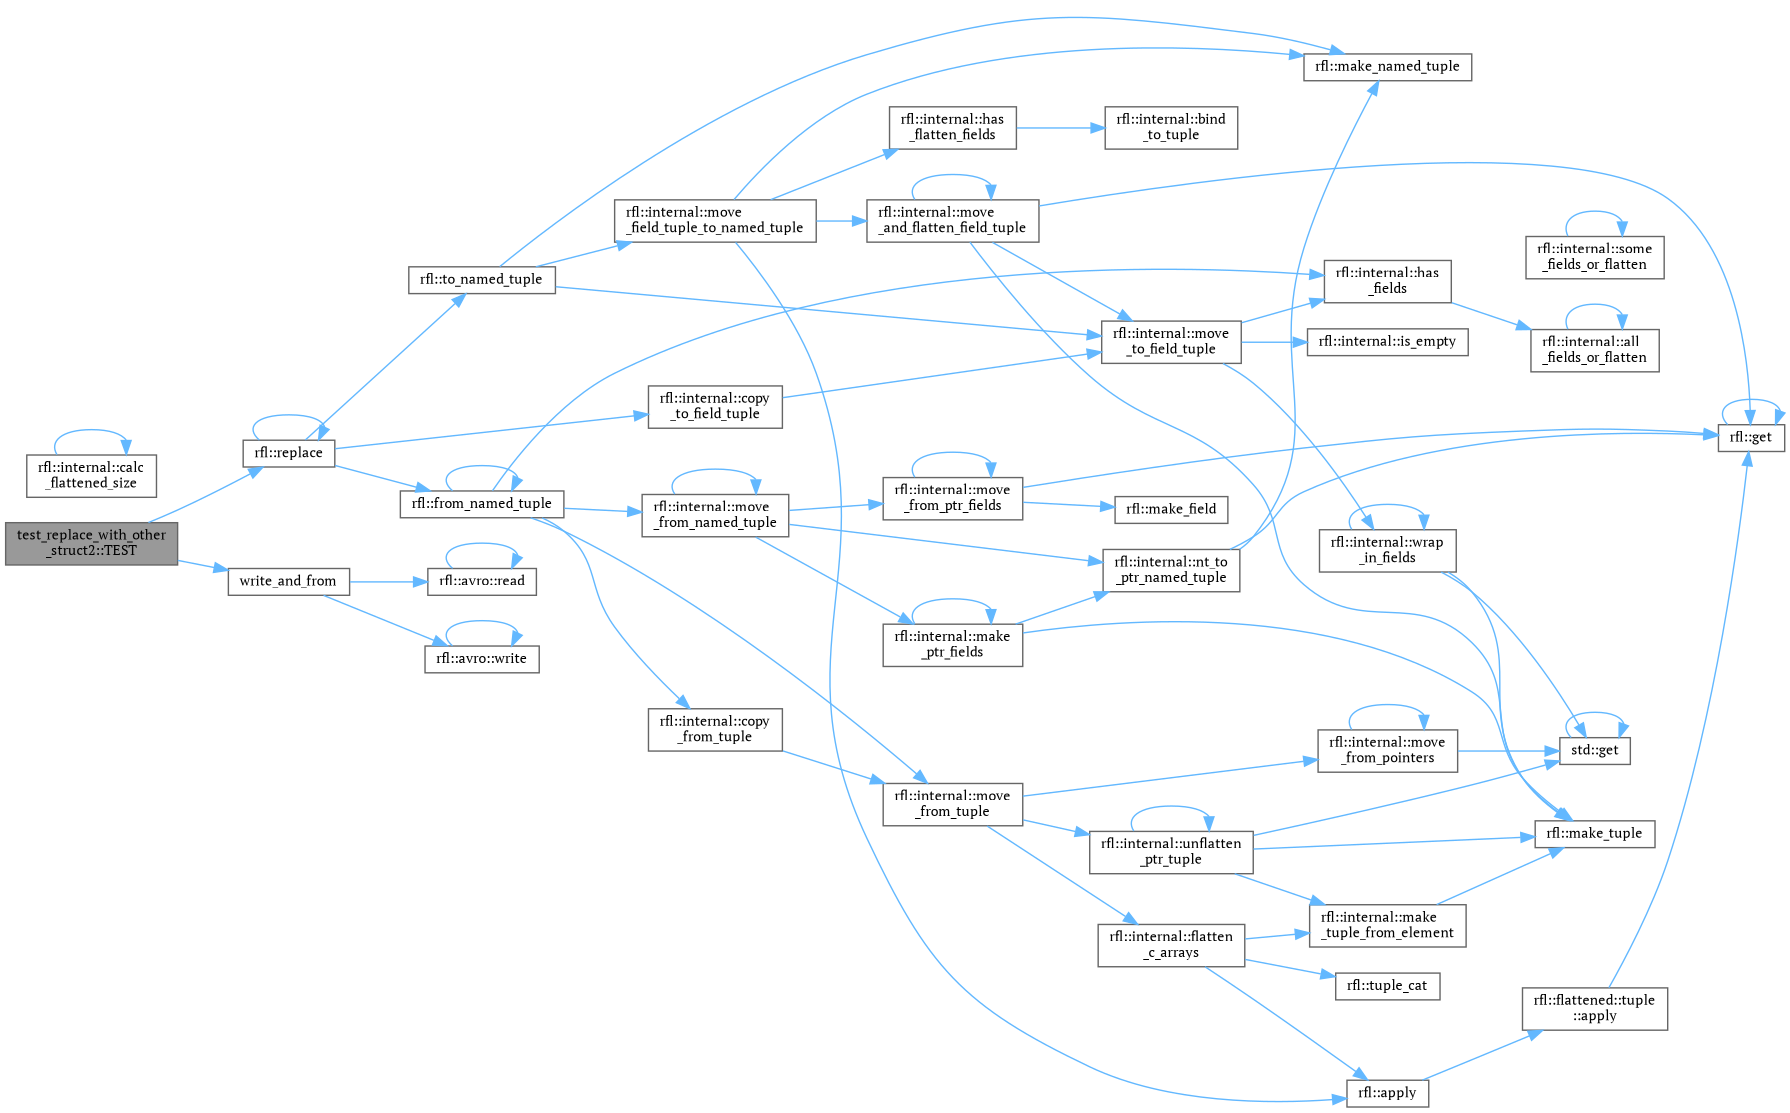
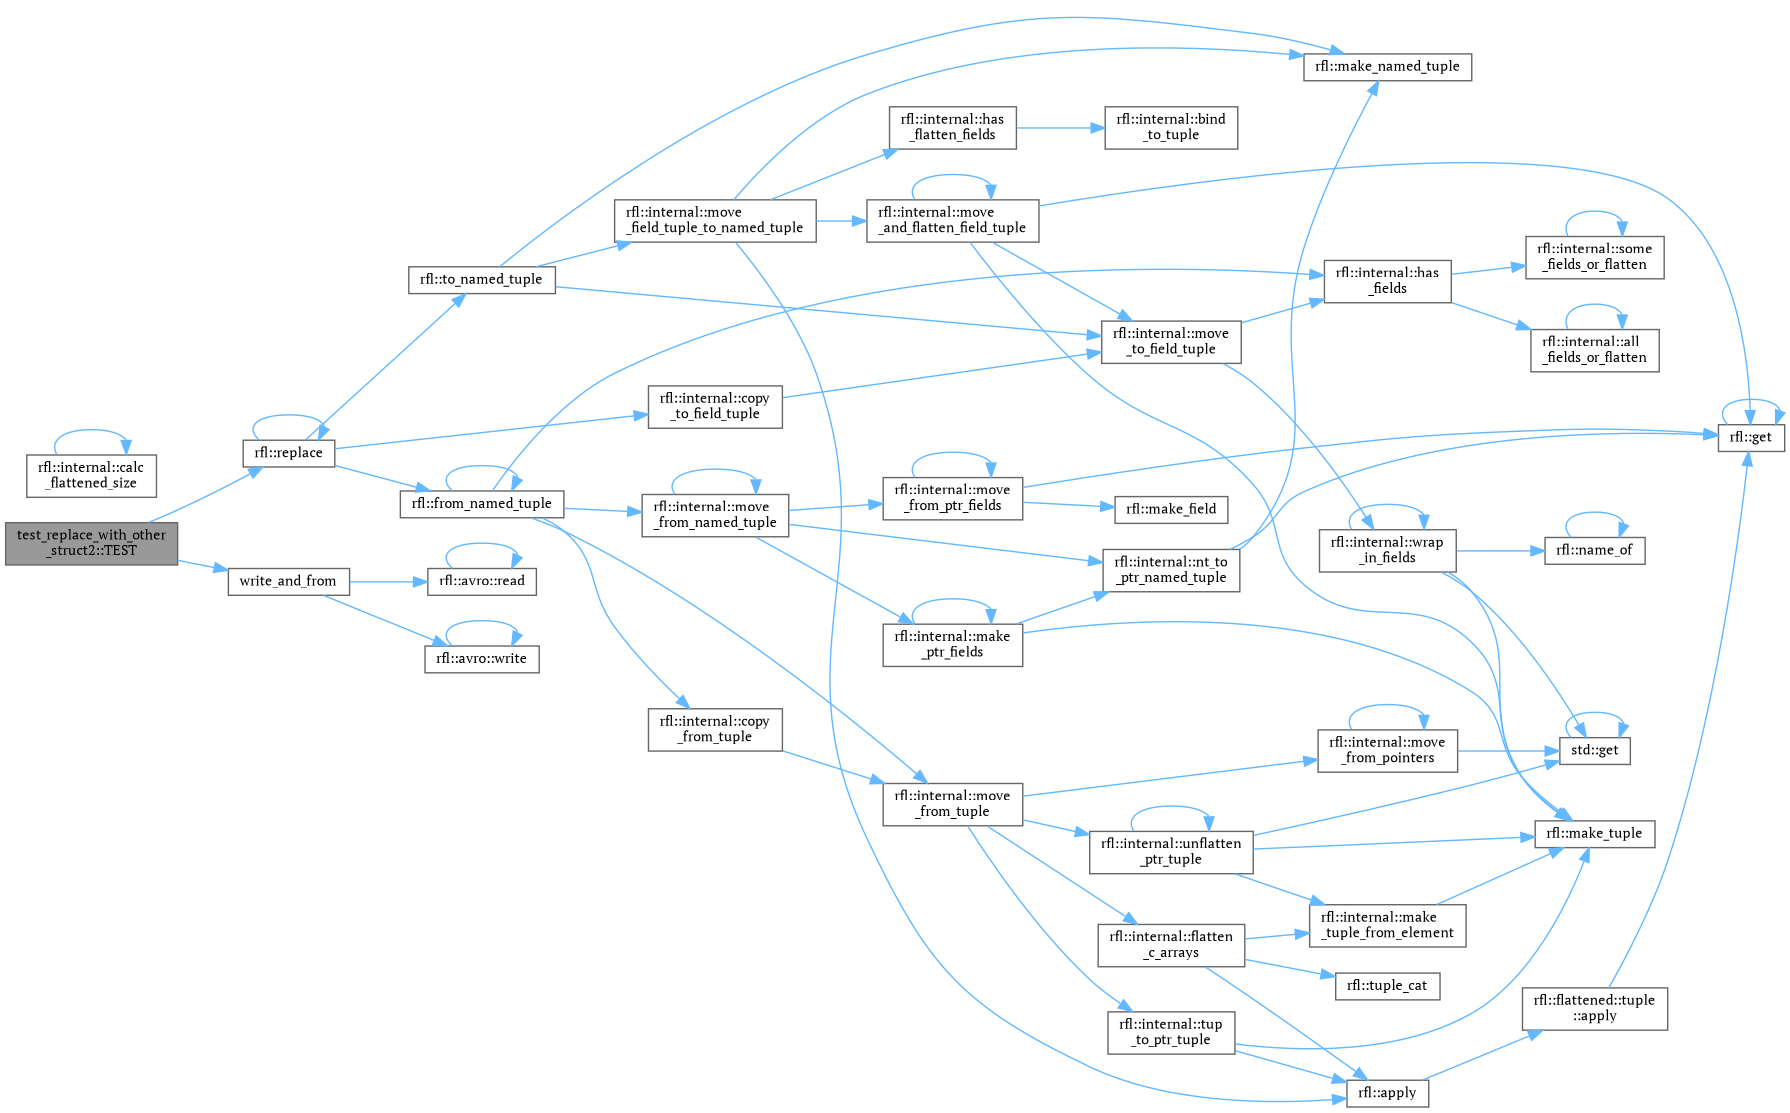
edge "rfl::internal::has _fields" -> "rfl::internal::some _fields_or_flatten": added
node "rfl::internal::is_empty": removed
node "rfl::name_of": added
node "rfl::internal::tup _to_ptr_tuple": added
